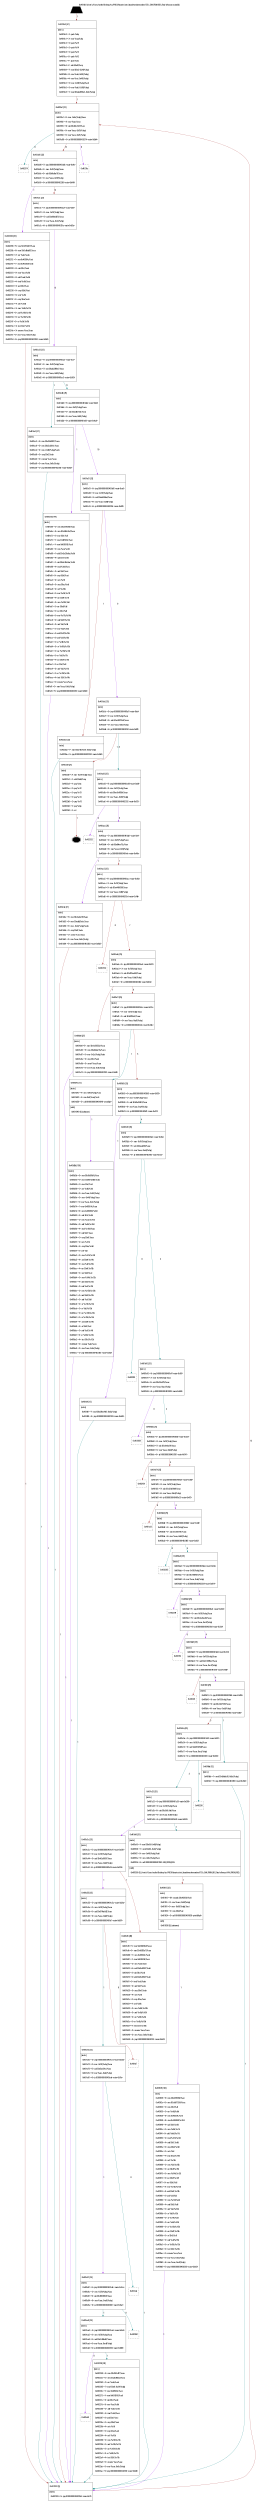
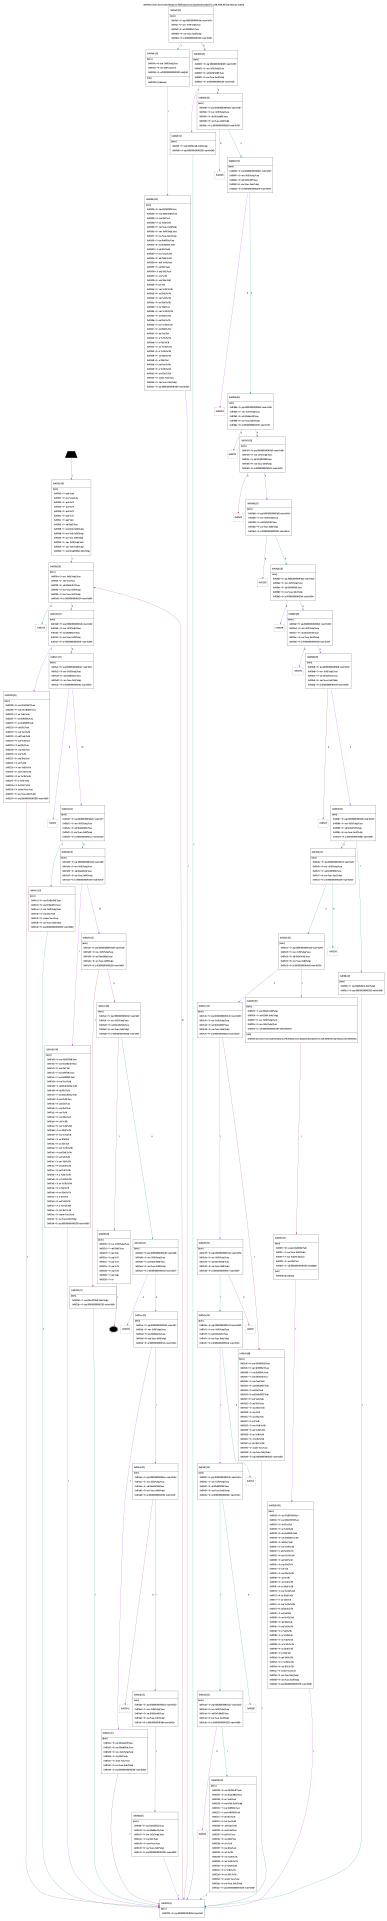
edge "0x4019ef [23]" -> "0x4021fa": now "0x401a1c [22]" -> "0x4021fa"
edge "0x401ade [25]" -> "0x401af7 [25]": removed, label "6"
